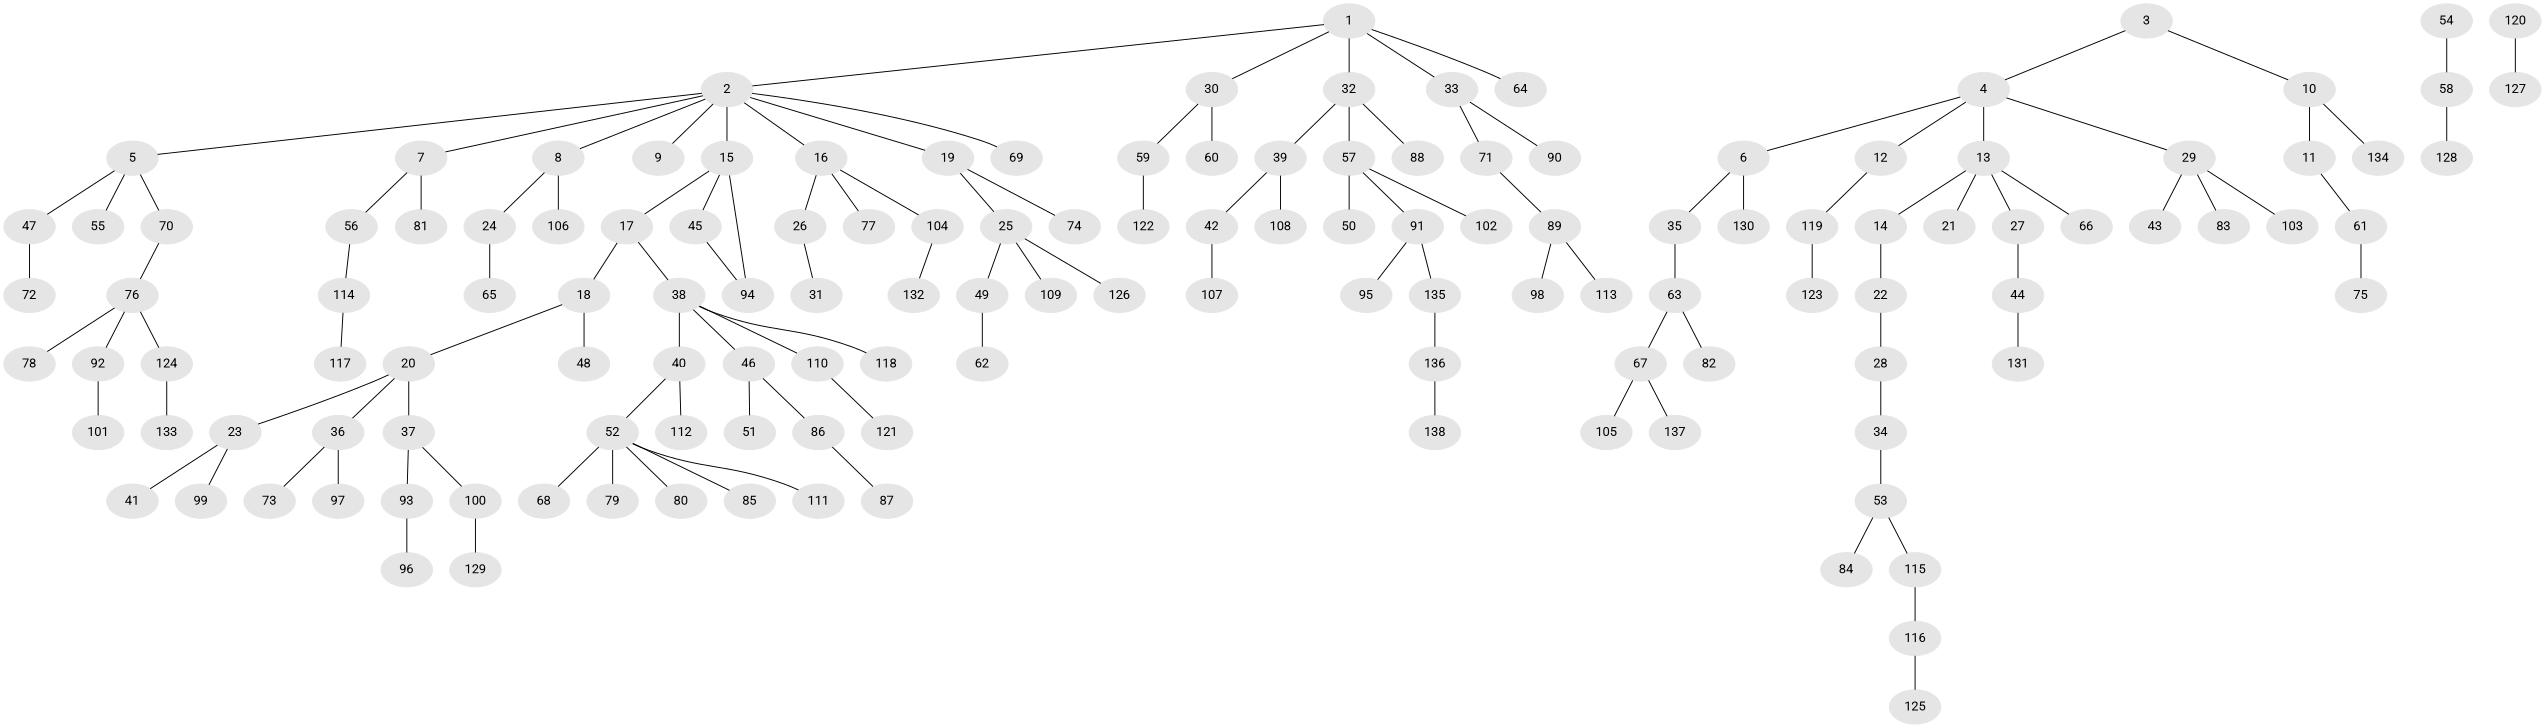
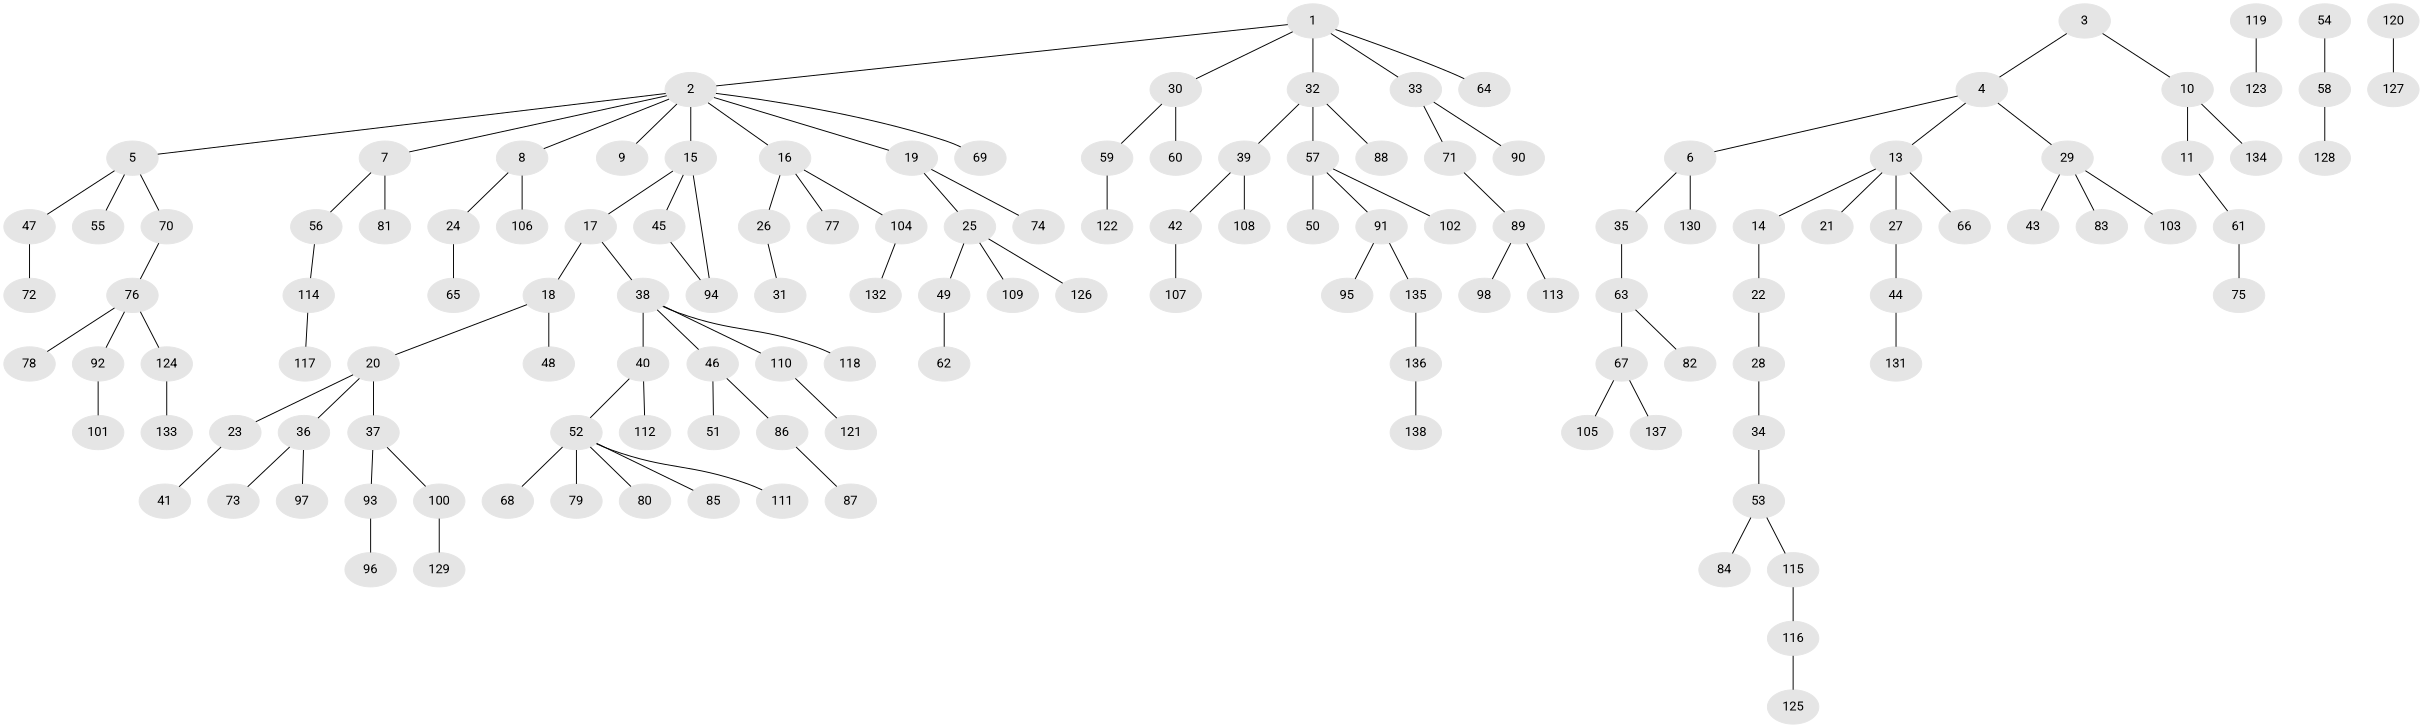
node "12": removed
node "99": removed
